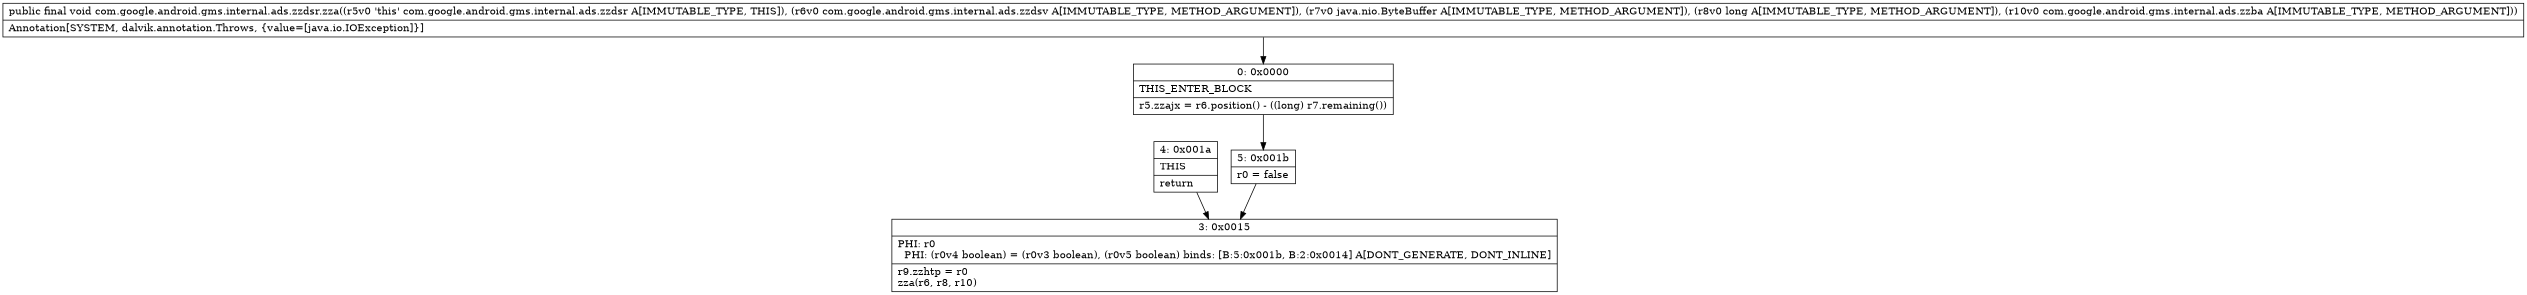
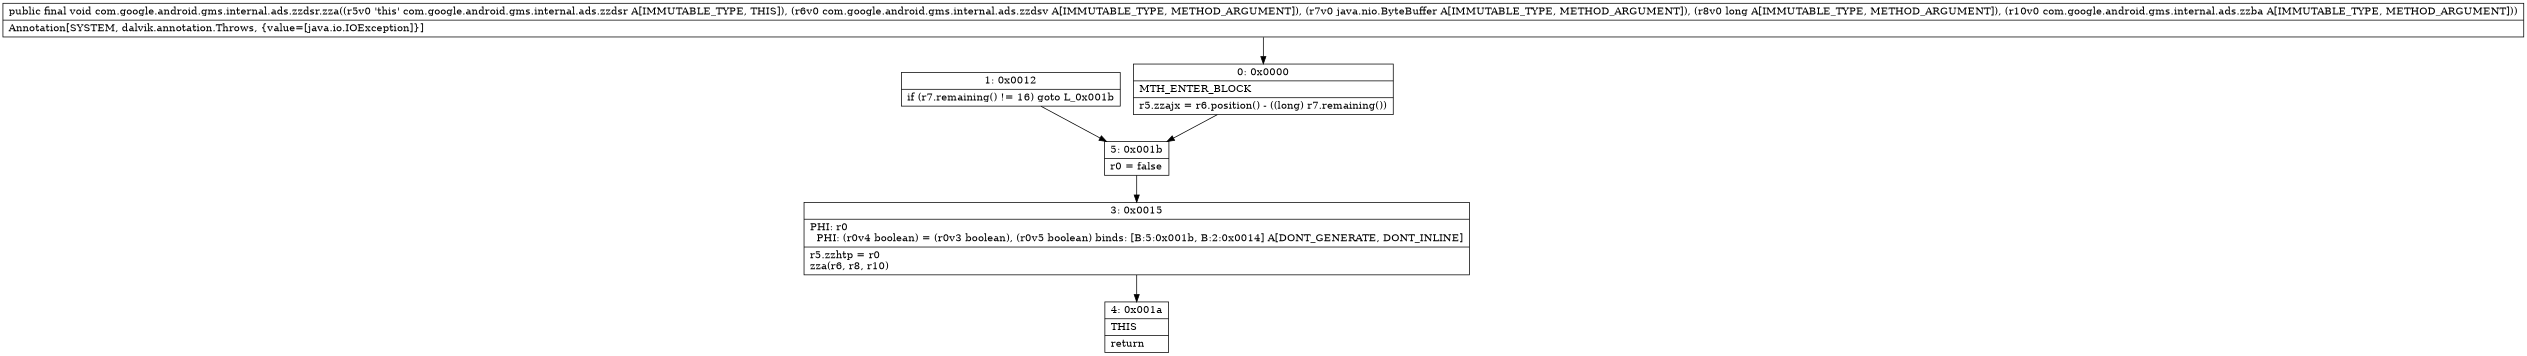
node "1: 0x0012": added
node "0: 0x0000": text "THIS_ENTER_BLOCK" -> "MTH_ENTER_BLOCK"
edge "4: 0x001a" -> "3: 0x0015": reversed
node "3: 0x0015": text "r9.zzhtp = r0" -> "r5.zzhtp = r0"
